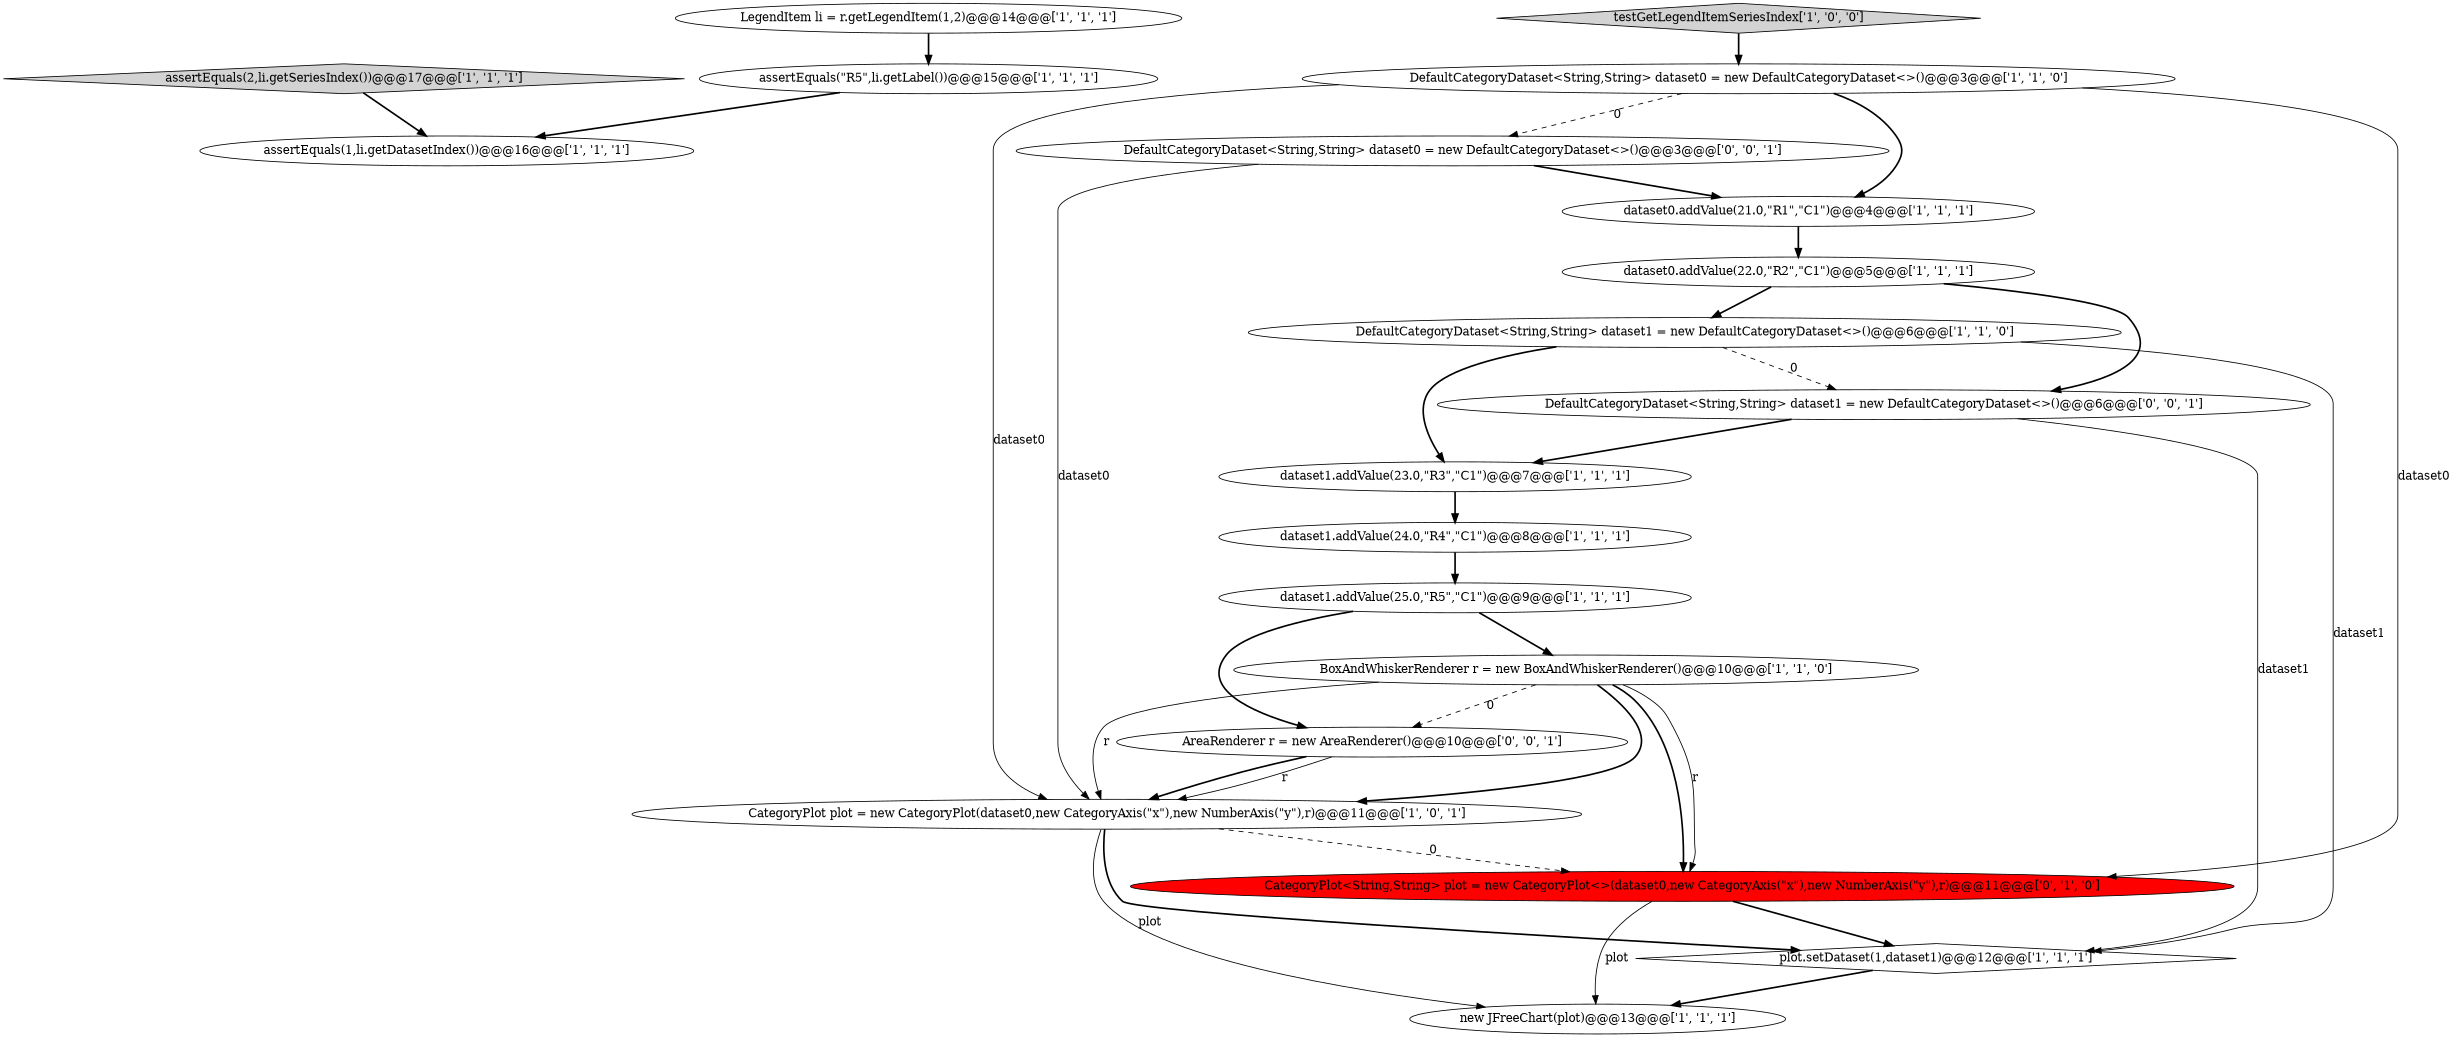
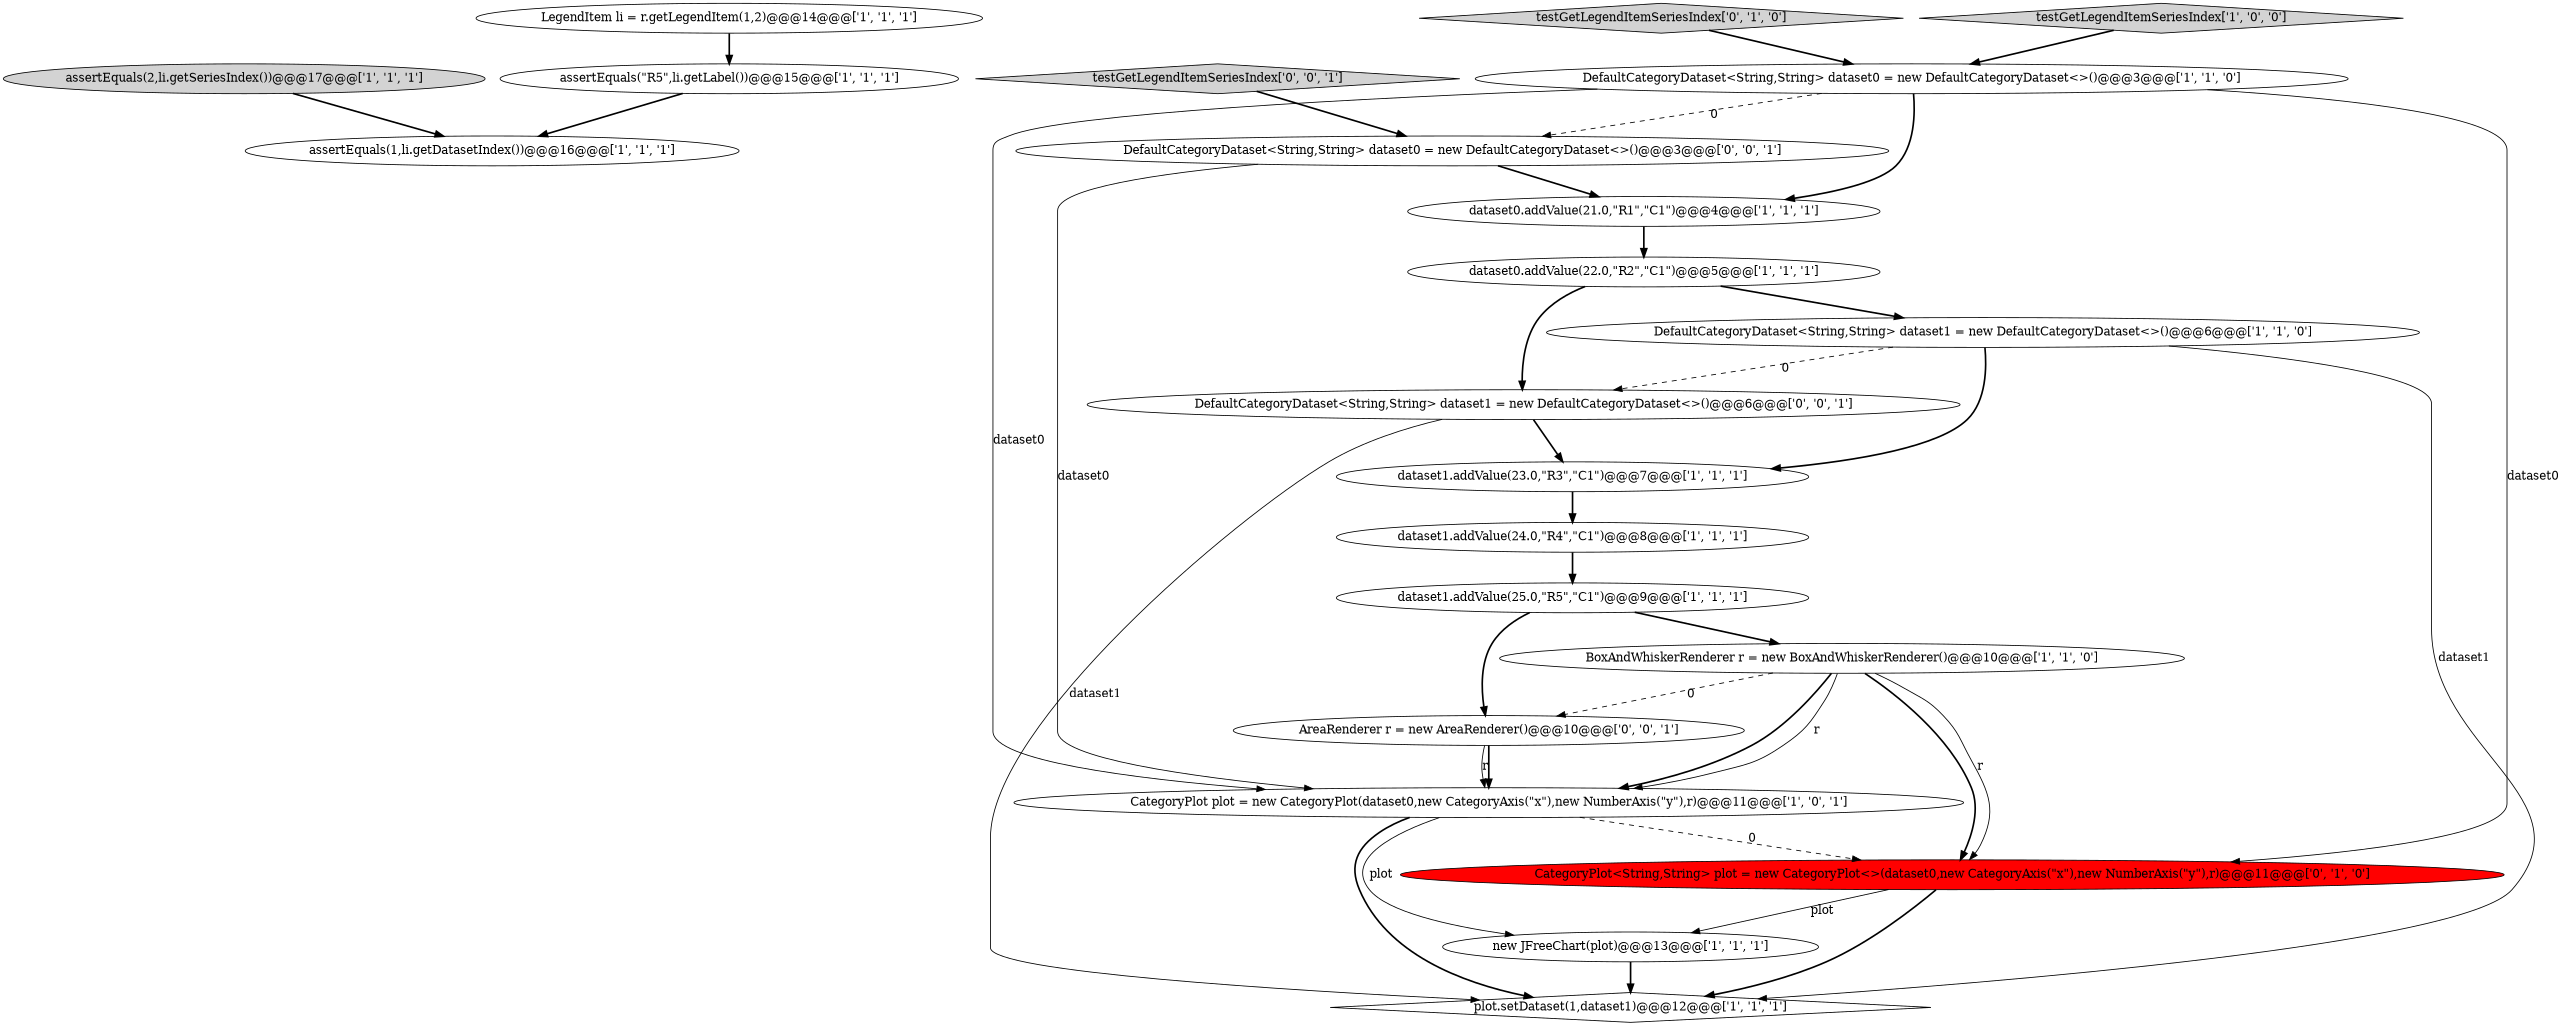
node "testGetLegendItemSeriesIndex['0', '1', '0']": added
node "assertEquals(2,li.getSeriesIndex())@@@17@@@['1', '1', '1']": shape diamond -> ellipse
node "testGetLegendItemSeriesIndex['0', '0', '1']": added
edge "plot.setDataset(1,dataset1)@@@12@@@['1', '1', '1']" -> "new JFreeChart(plot)@@@13@@@['1', '1', '1']": reversed
